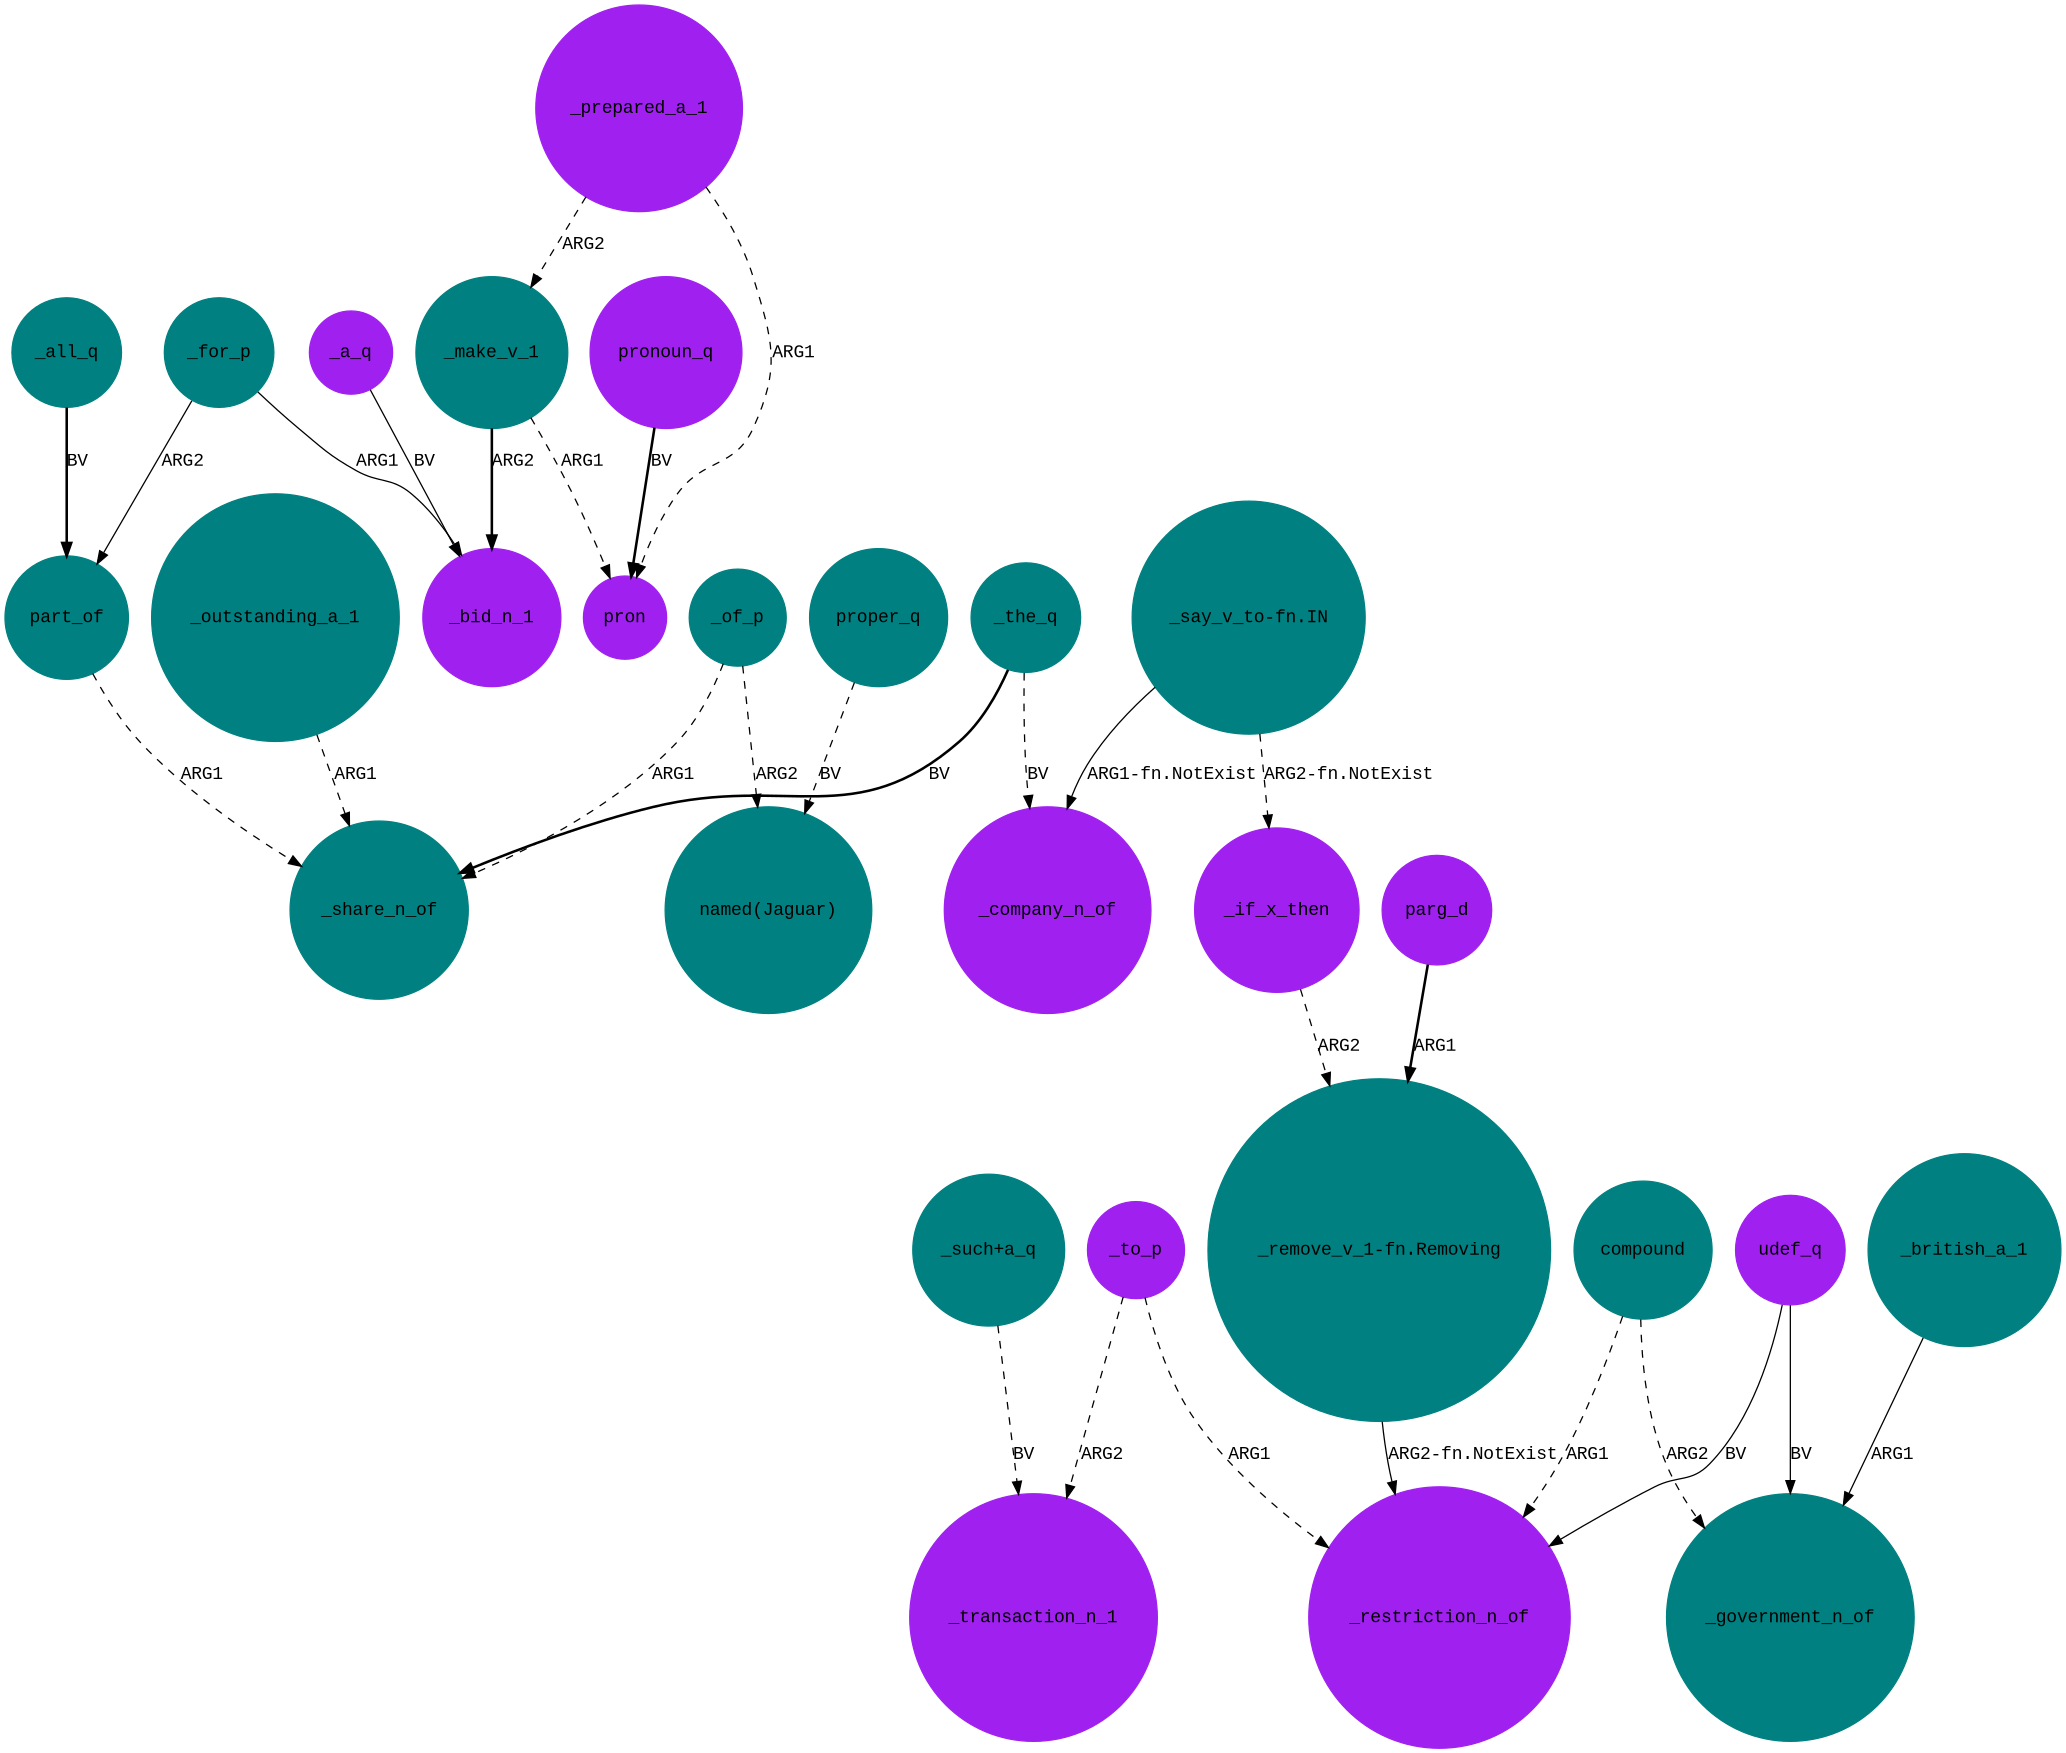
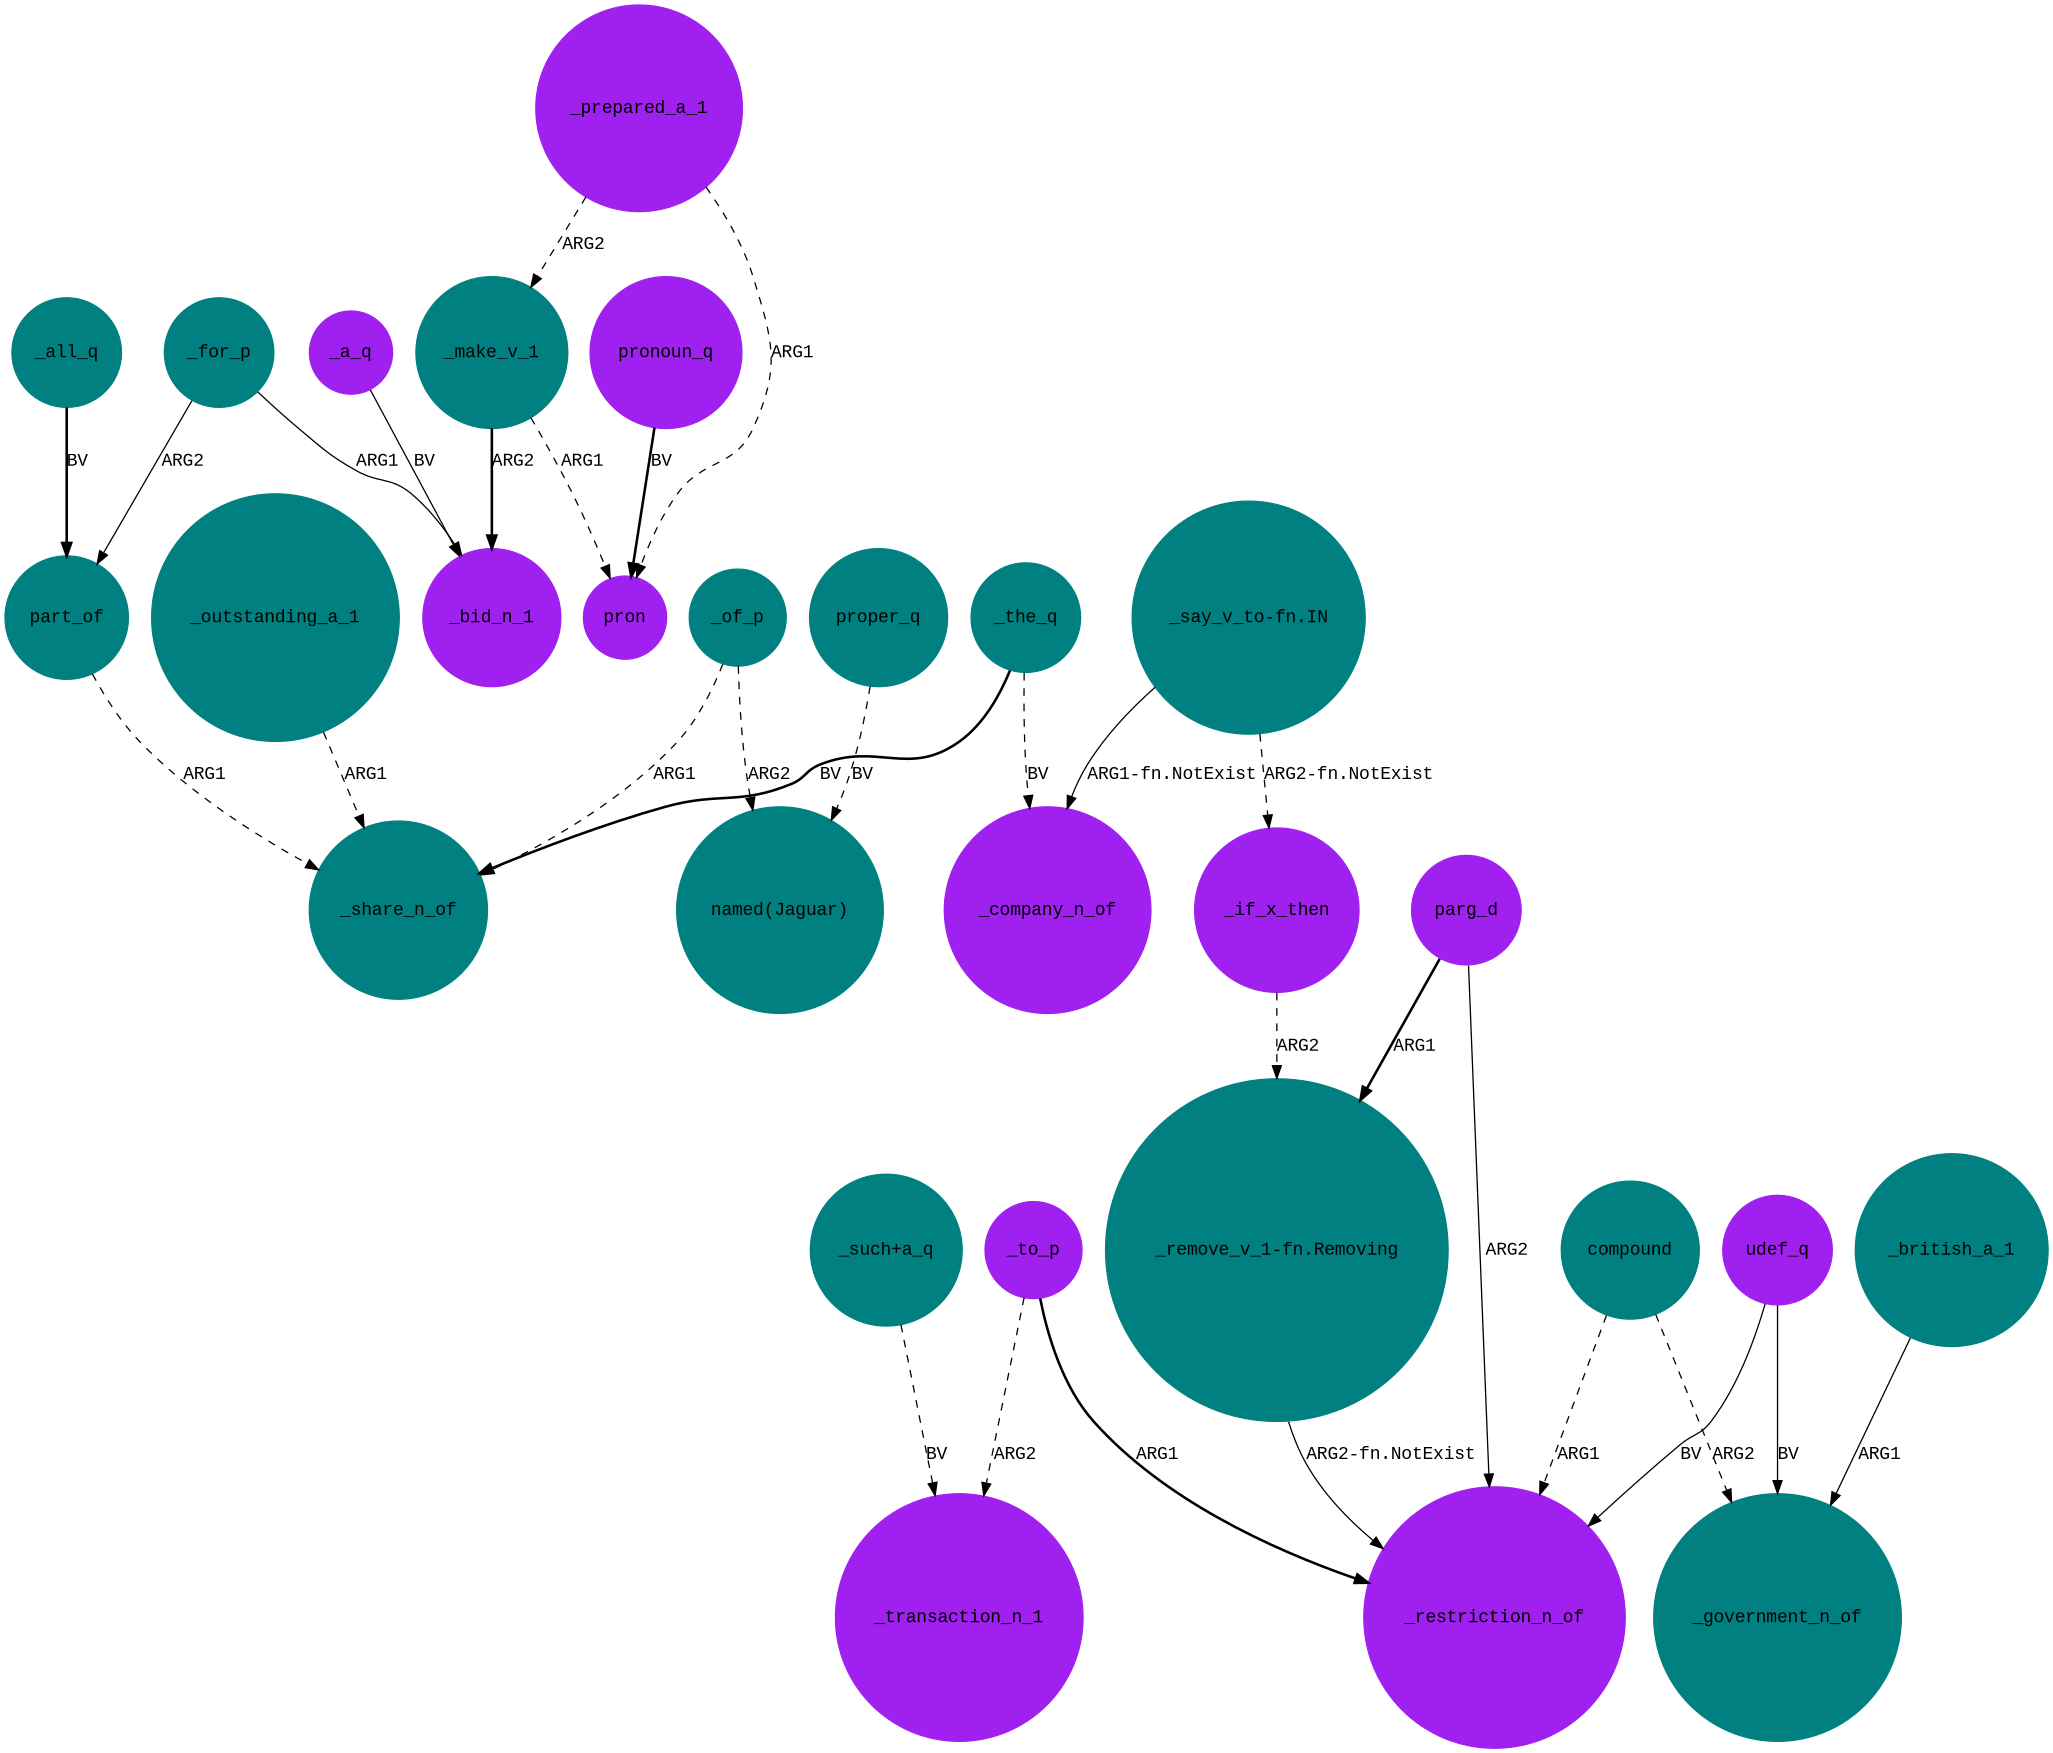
edge "parg_d" -> "_restriction_n_of": added, label "ARG2"
edge "_to_p" -> "_restriction_n_of": style dashed -> bold
